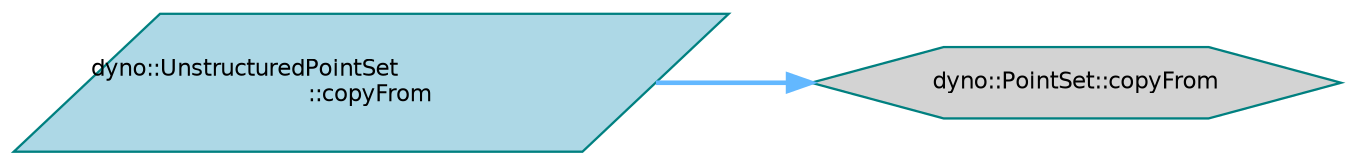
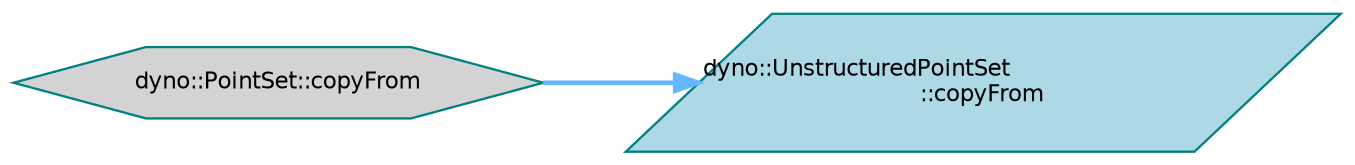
edge "dyno::UnstructuredPointSet ::copyFrom" -> "dyno::PointSet::copyFrom": reversed
